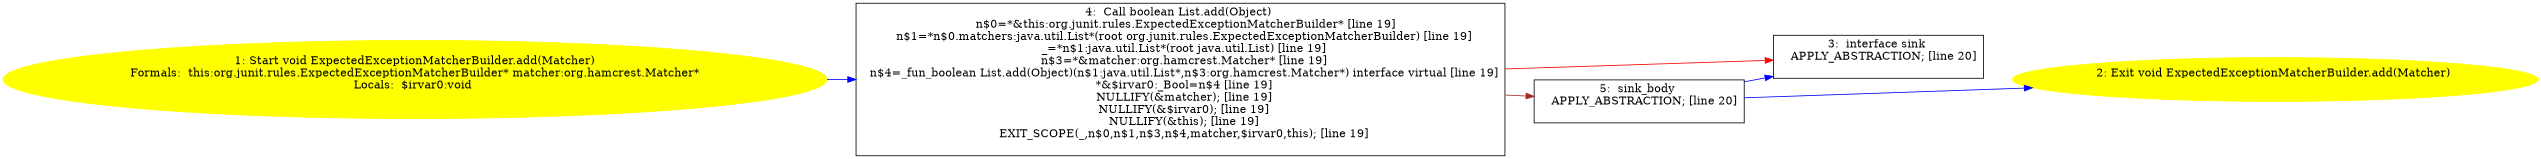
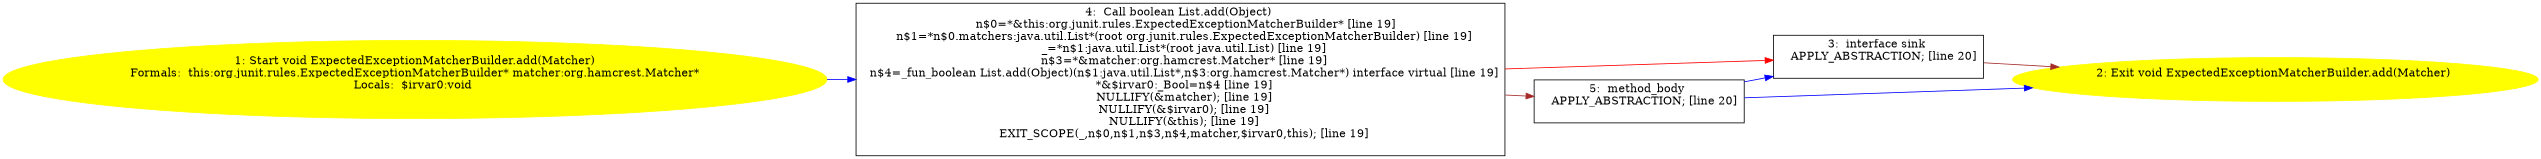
edge "3:  interface sink APPLY_ABSTRACTION; [line 20]" -> "2: Exit void ExpectedExceptionMatcherBuilder.add(Matcher)": added
node "5:  sink_body APPLY_ABSTRACTION; [line 20]": label "5:  sink_body APPLY_ABSTRACTION; [line 20]" -> "5:  method_body APPLY_ABSTRACTION; [line 20]"
